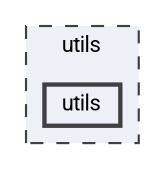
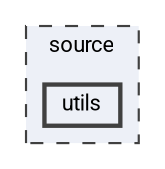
cluster "utils": label "utils" -> "source"
